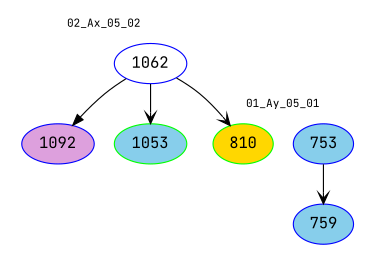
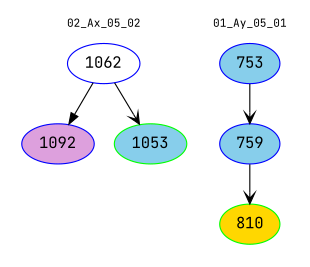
edge "1062" -> "810": now "759" -> "810"
